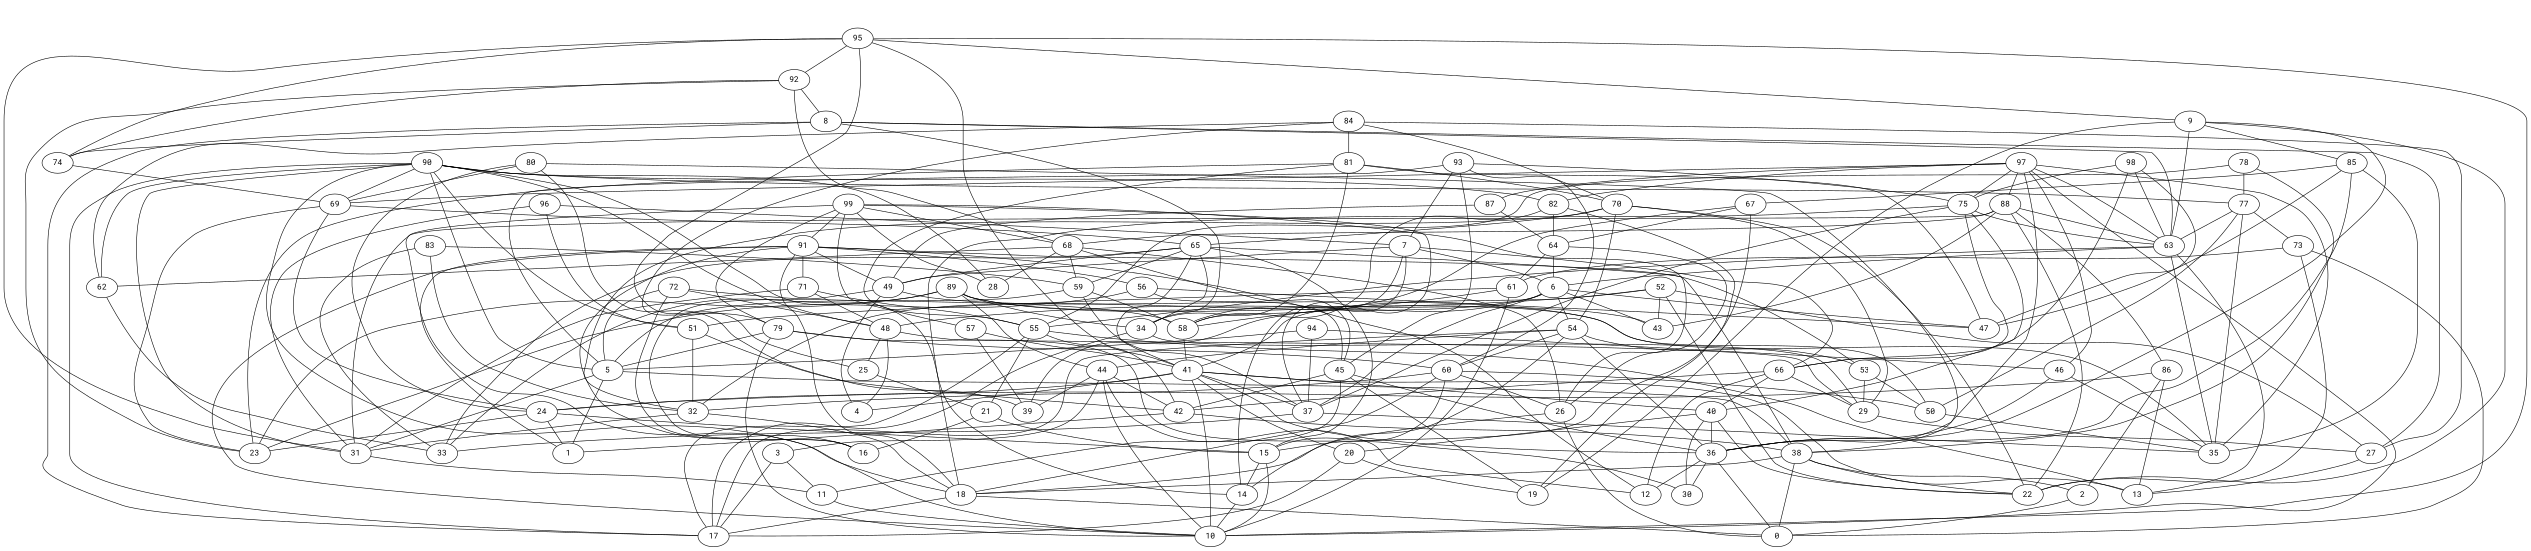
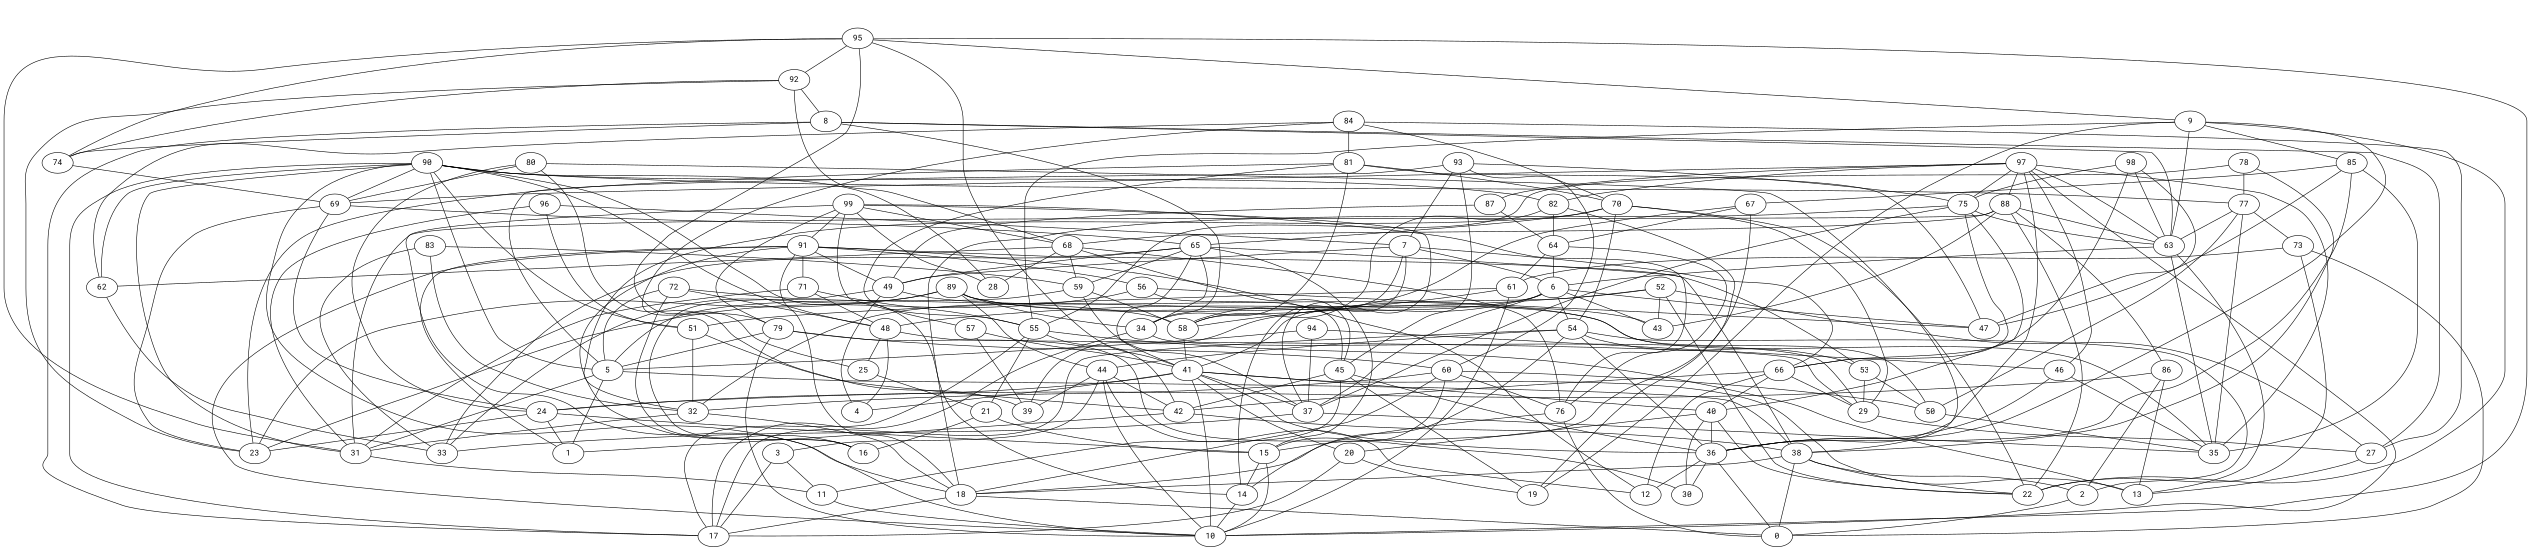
edge "63" -- "55": now "9" -- "55"
edge "54" -- "60": now "54" -- "2"
node "26": label "26" -> "76"
